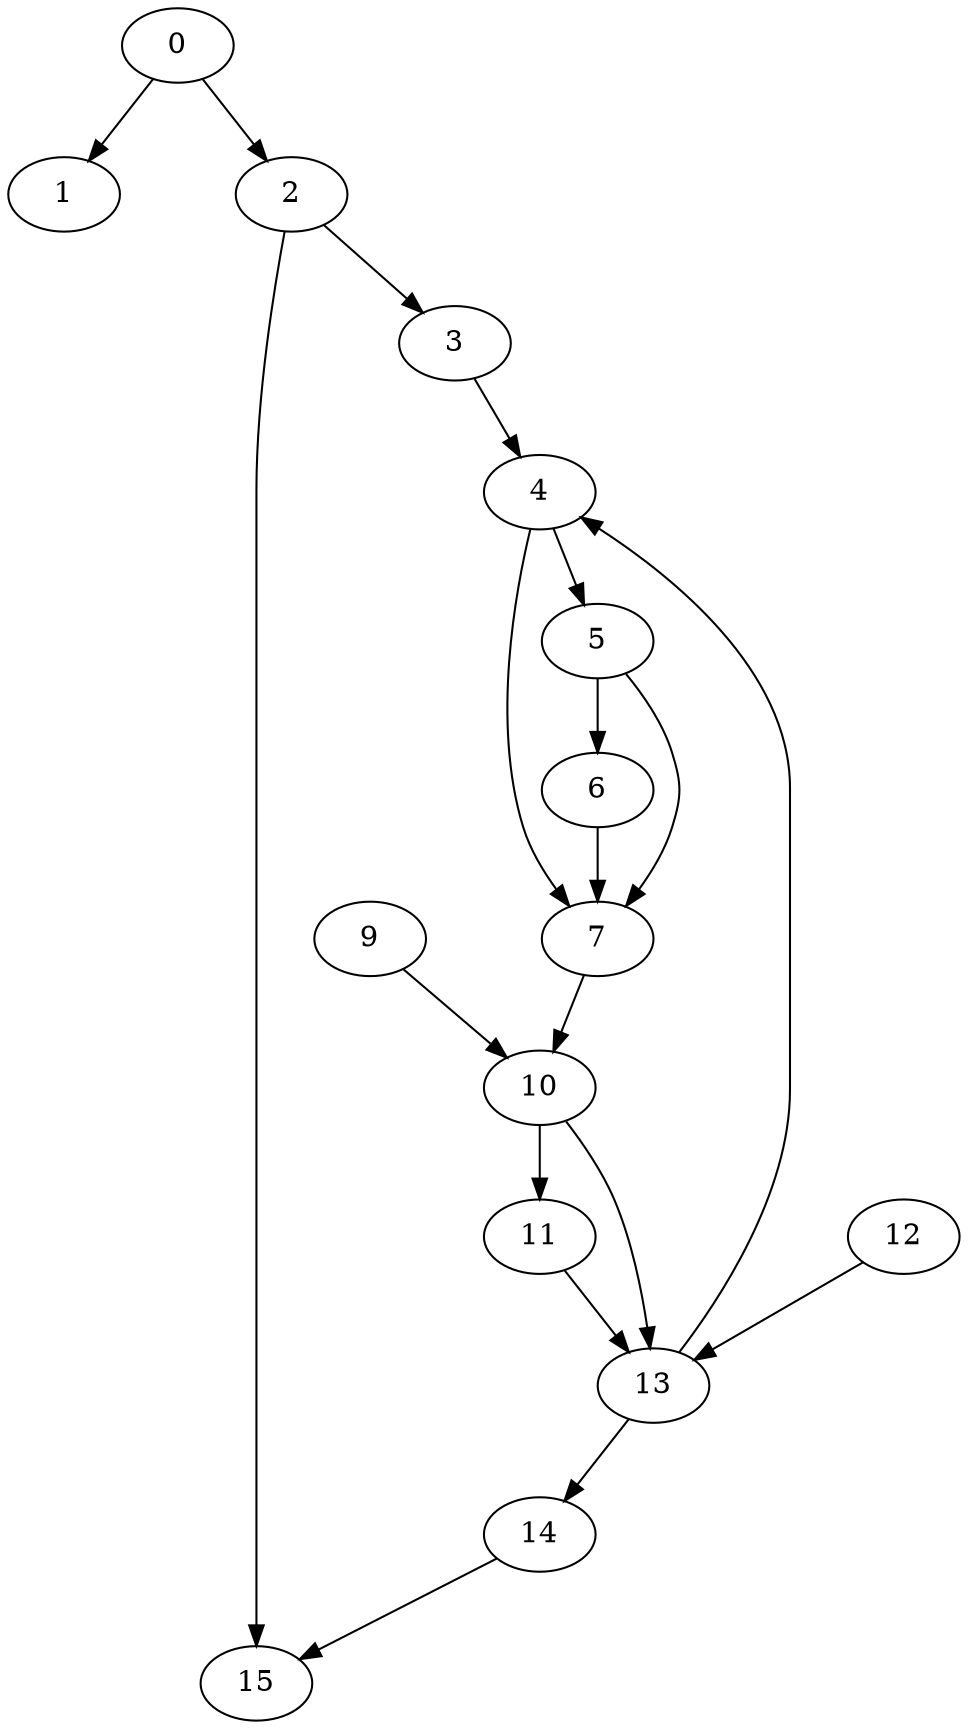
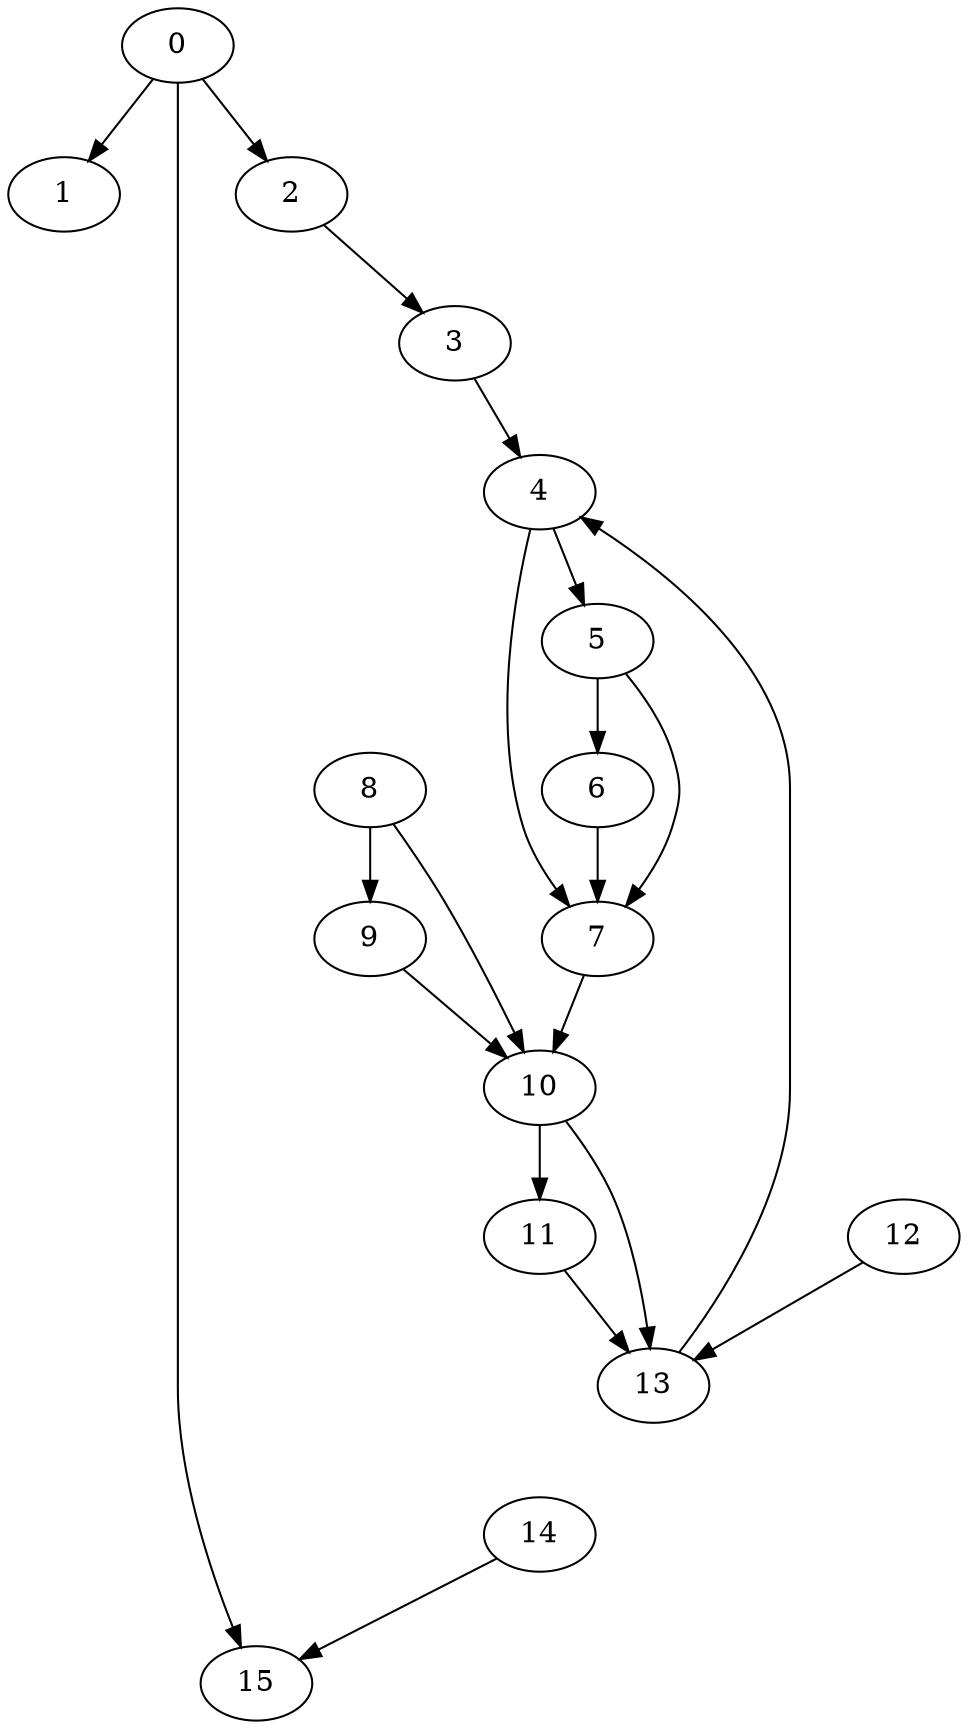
node "8": added
edge "2" -> "15": now "0" -> "15"
edge "13" -> "14": removed
